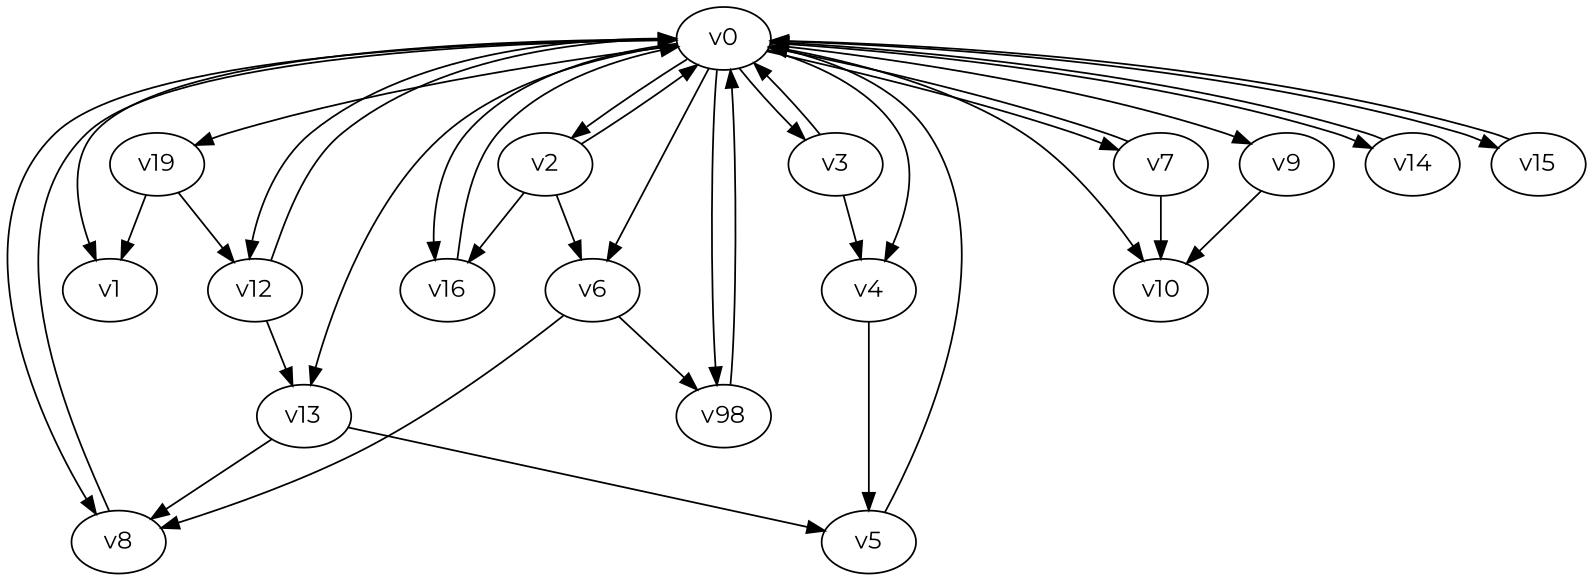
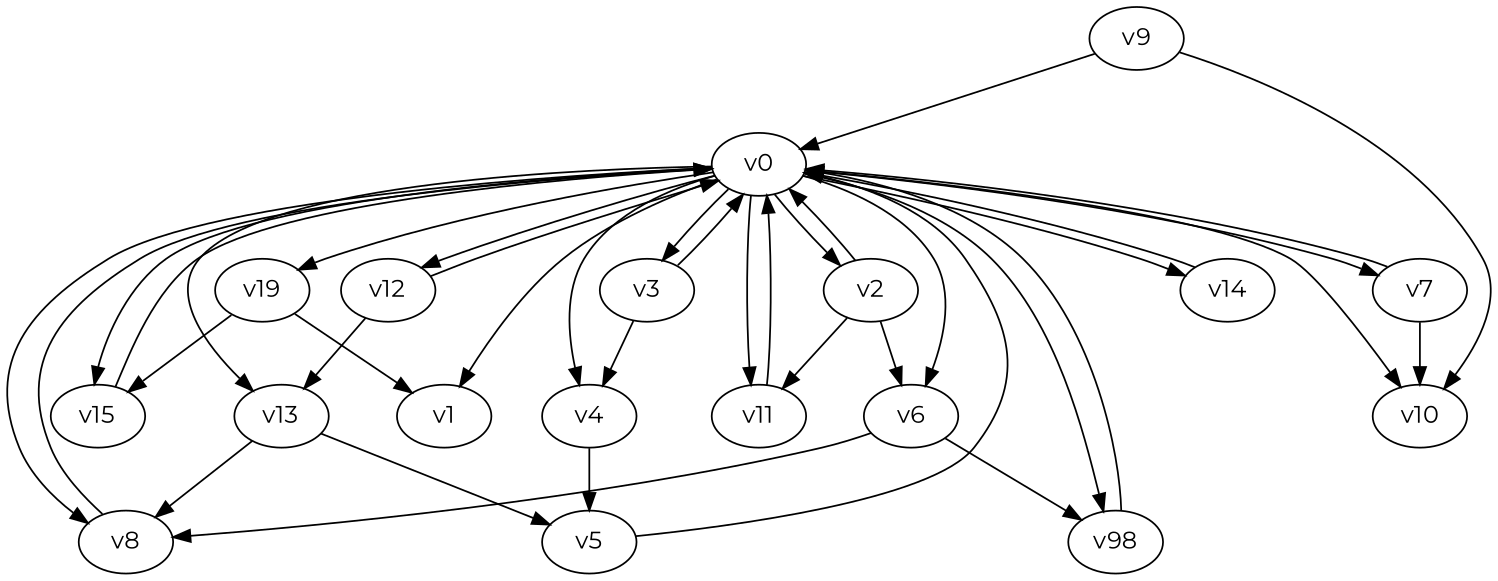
edge "v0" -> "v9": reversed
edge "v19" -> "v12": now "v19" -> "v15"
node "v16": label "v16" -> "v11"
